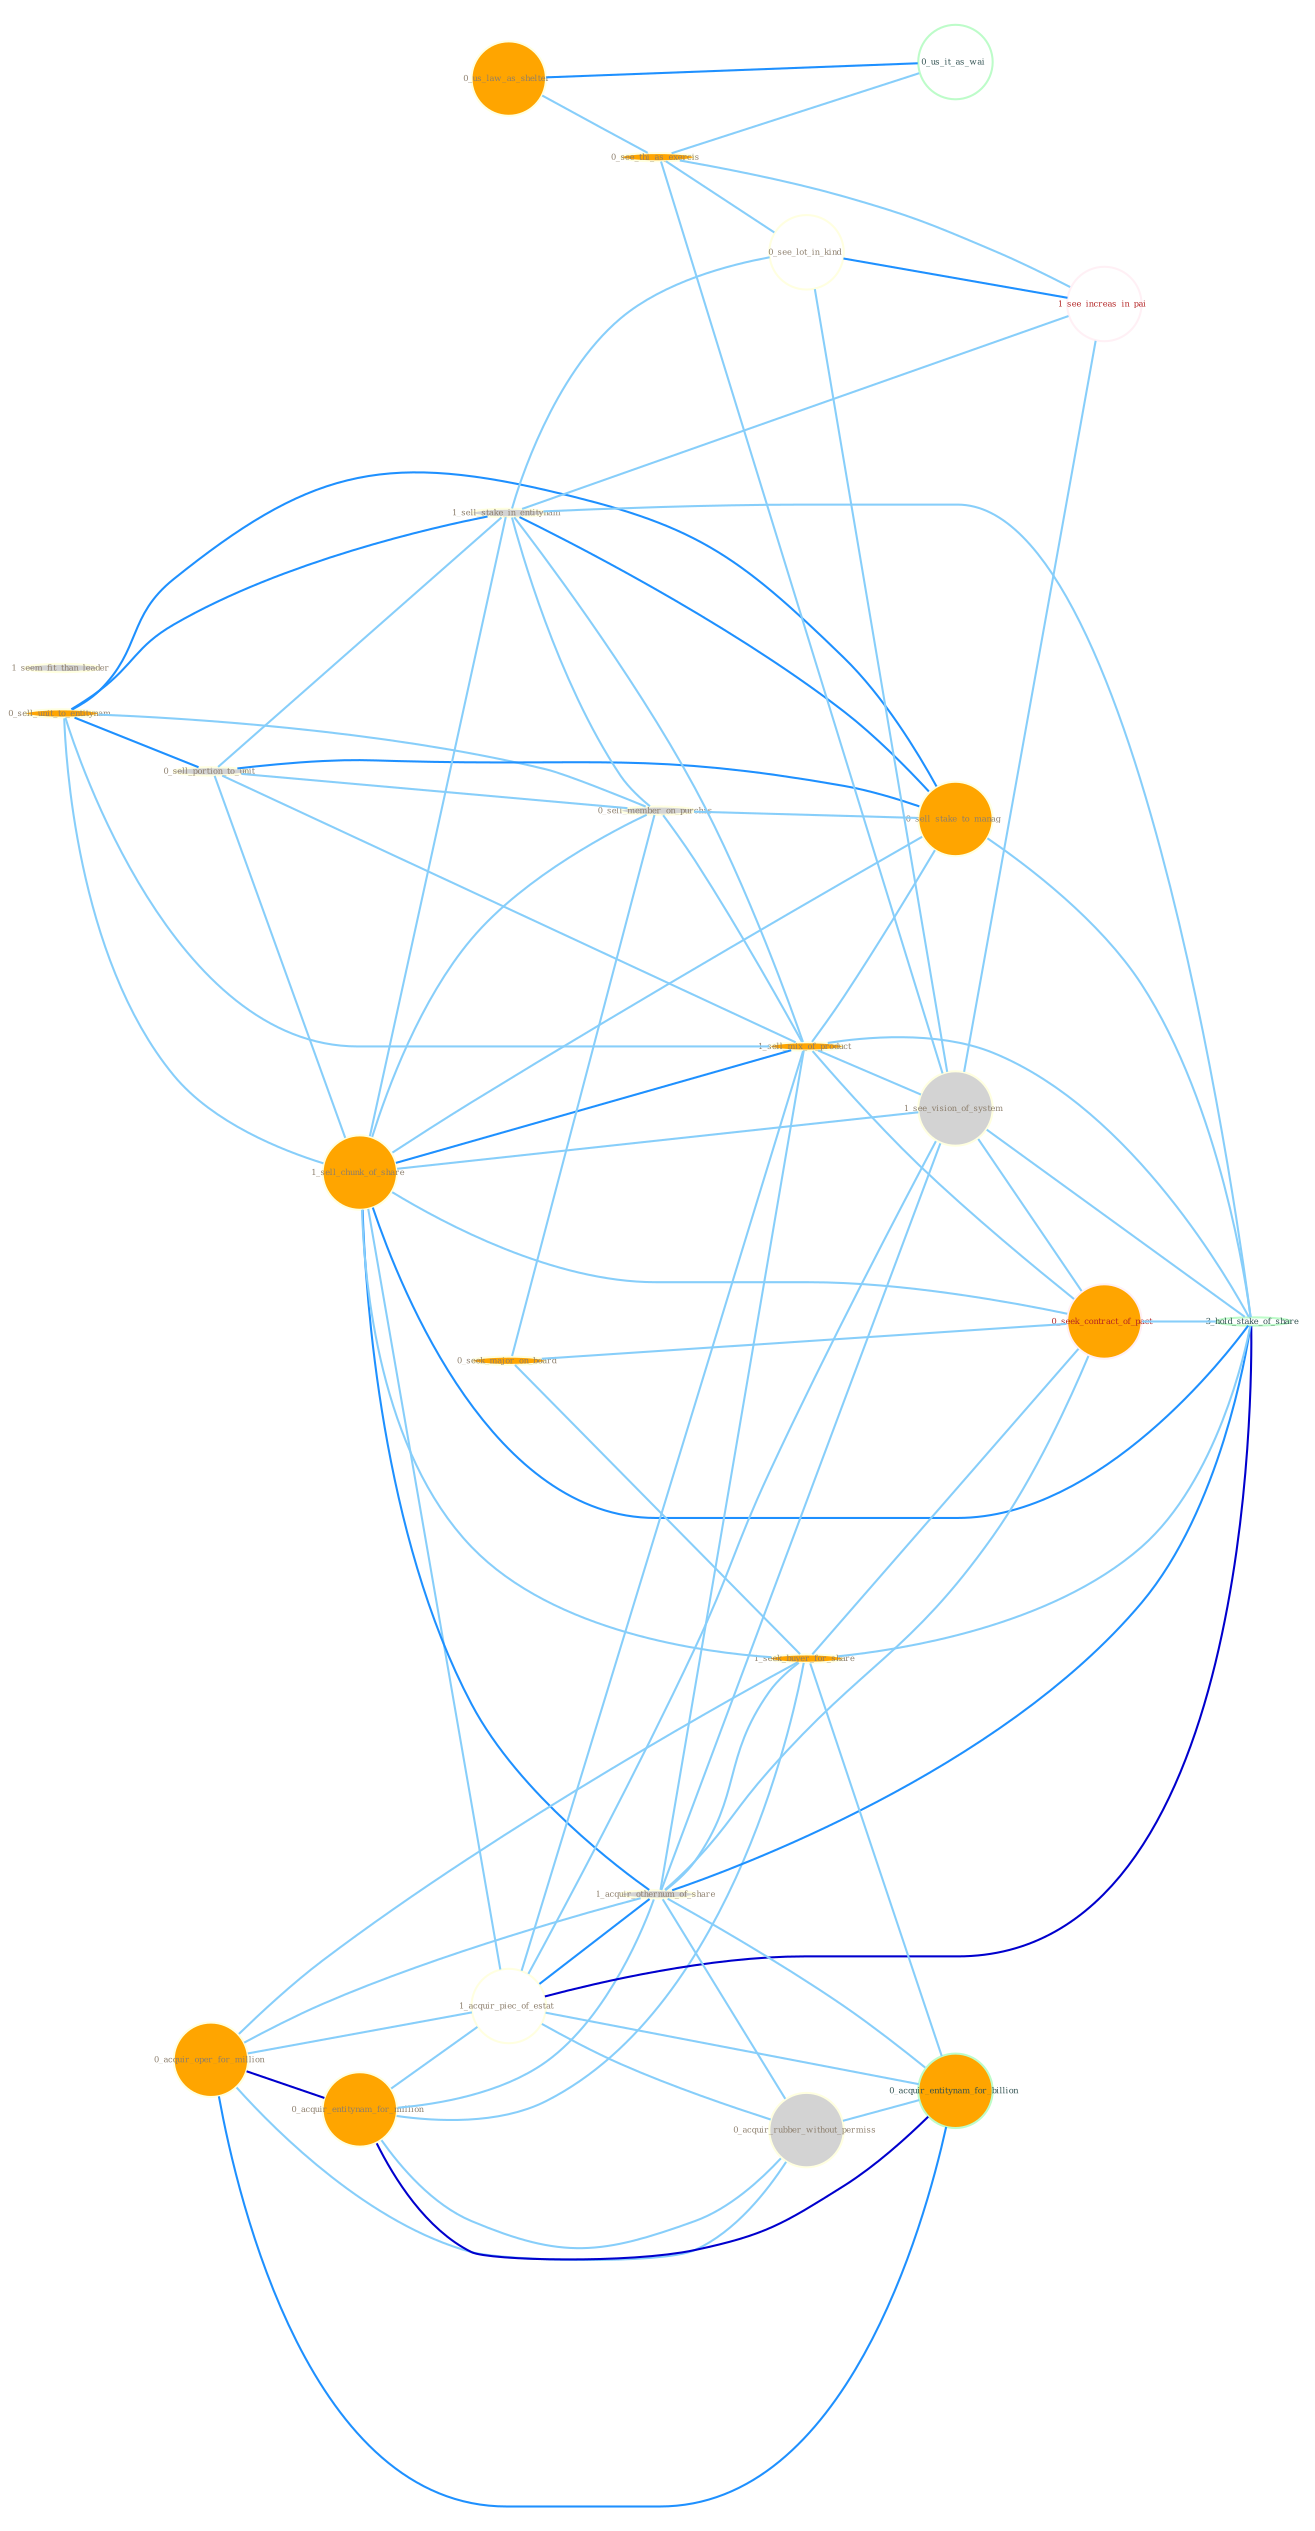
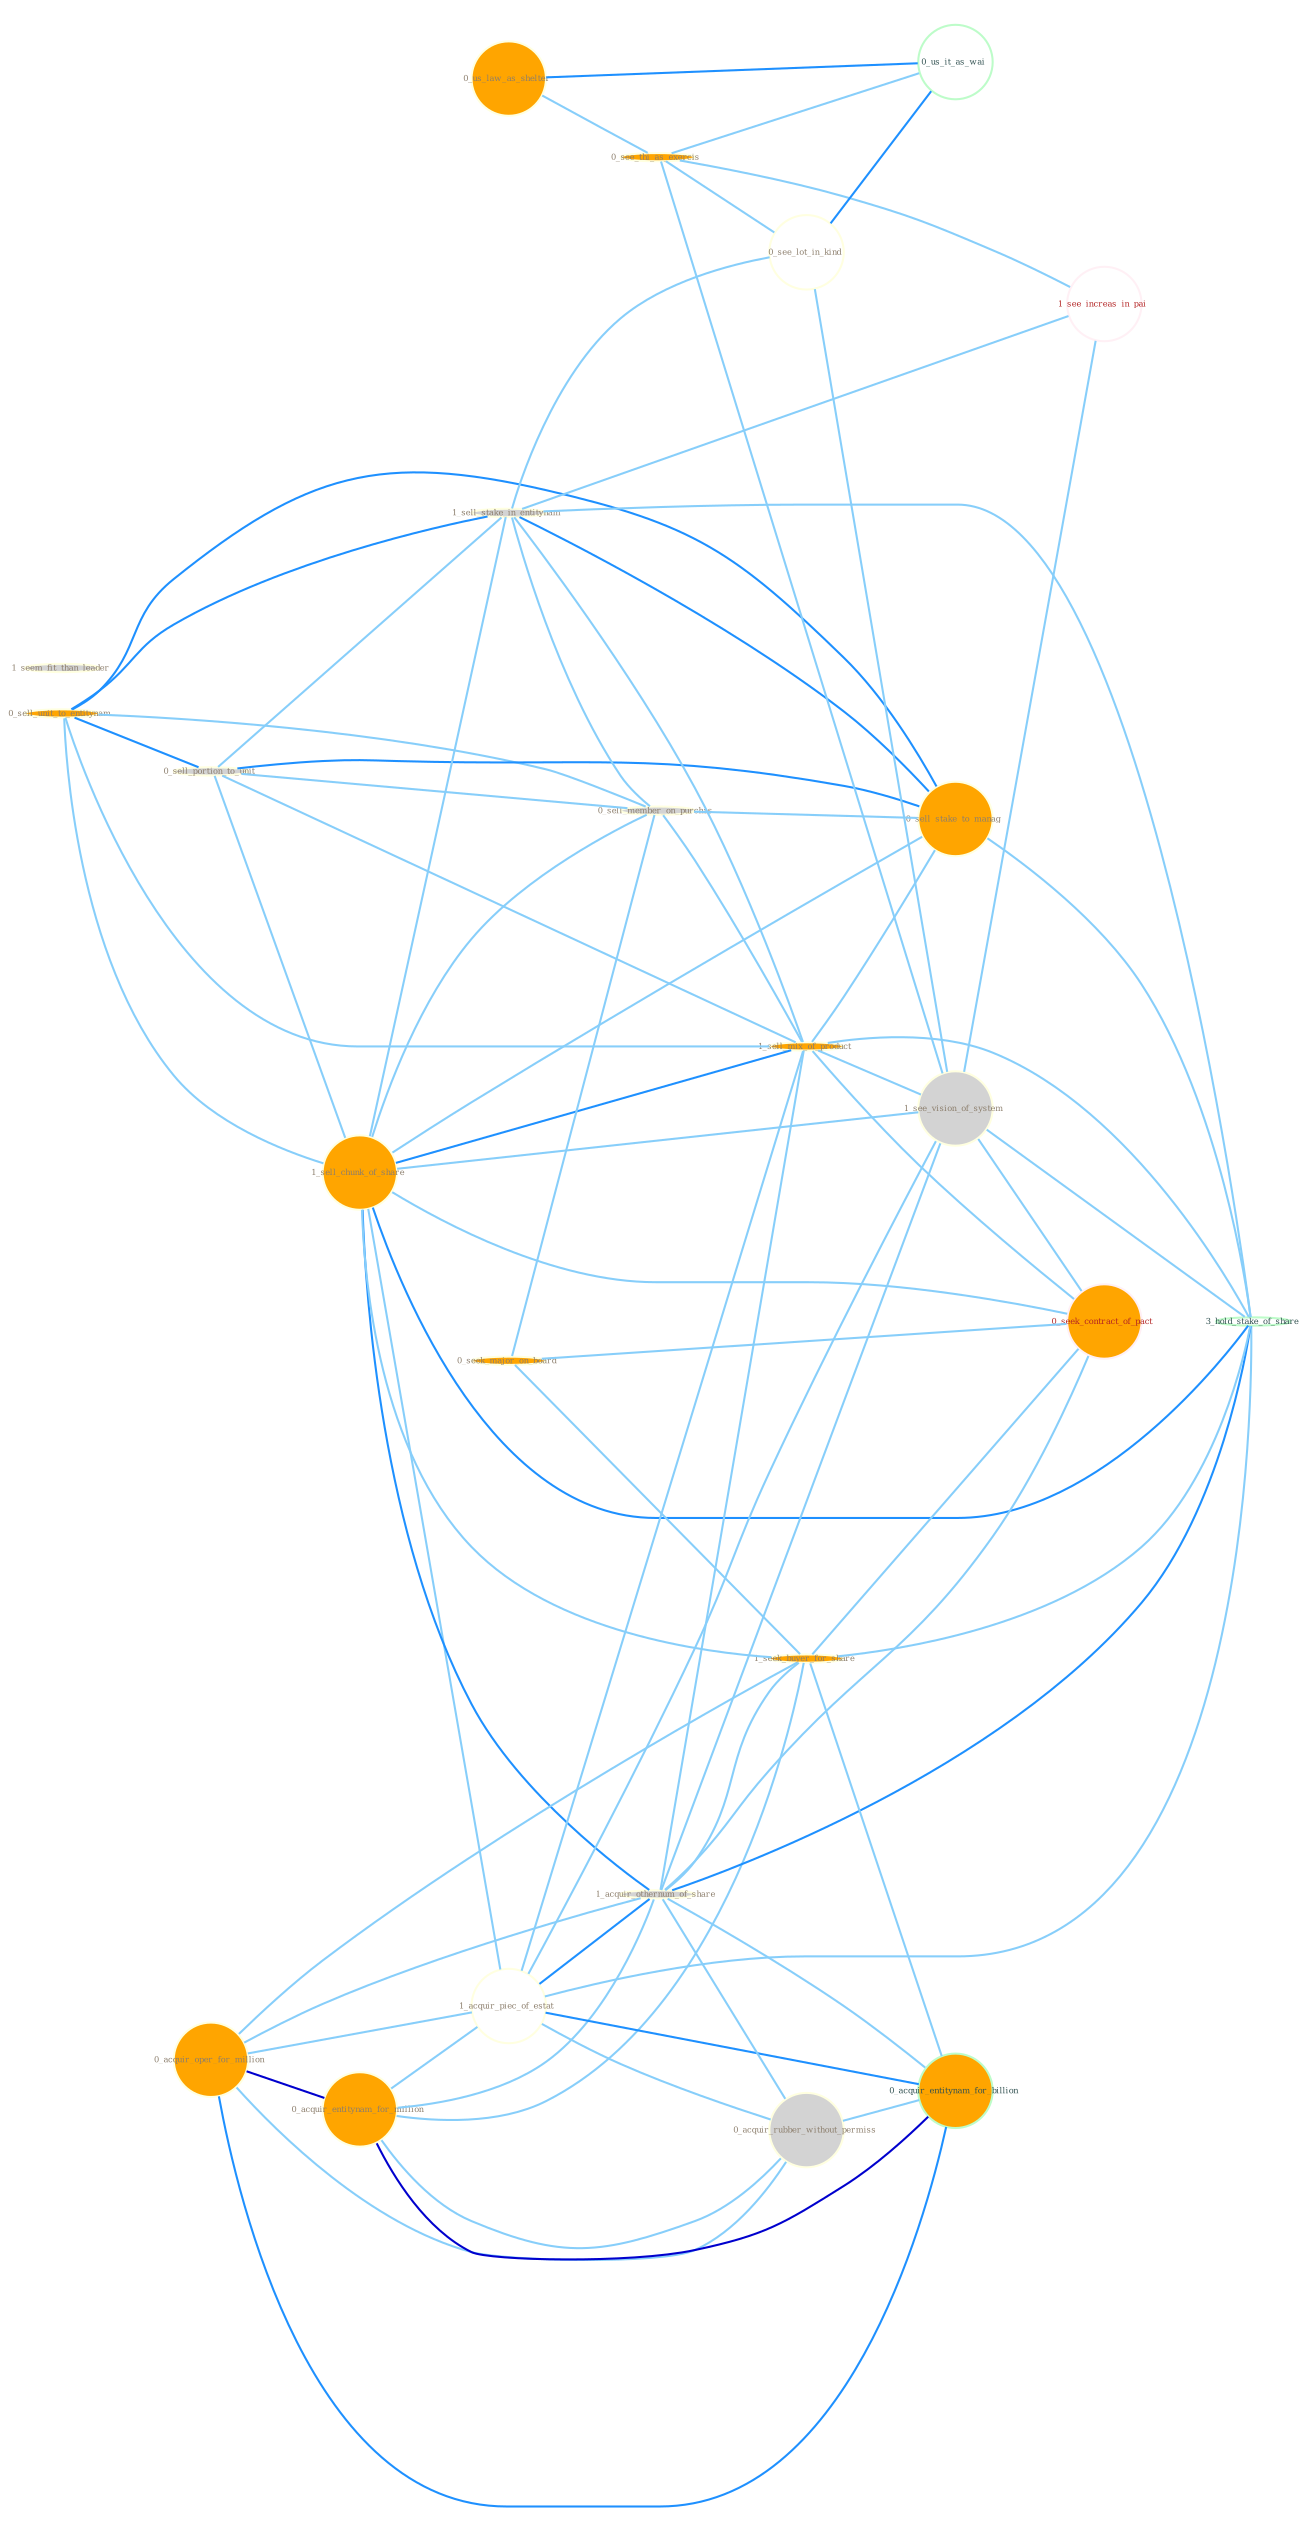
edge "0_see_lot_in_kind" -- "1_see_increas_in_pai": now "0_see_lot_in_kind" -- "0_us_it_as_wai"
edge "0_seek_contract_of_pact" -- "3_hold_stake_of_share": removed
edge "3_hold_stake_of_share" -- "1_acquir_piec_of_estat": color #0000cd -> #87cefa
edge "1_acquir_piec_of_estat" -- "0_acquir_entitynam_for_billion": color #87cefa -> #1e90ff
